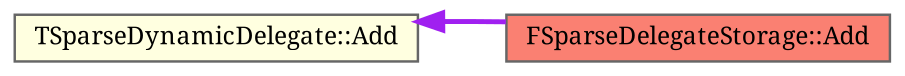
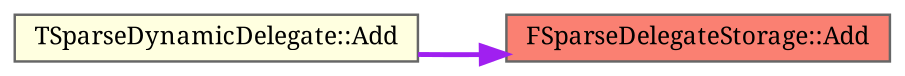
edge "FSparseDelegateStorage::Add" -> "TSparseDynamicDelegate::Add": reversed
